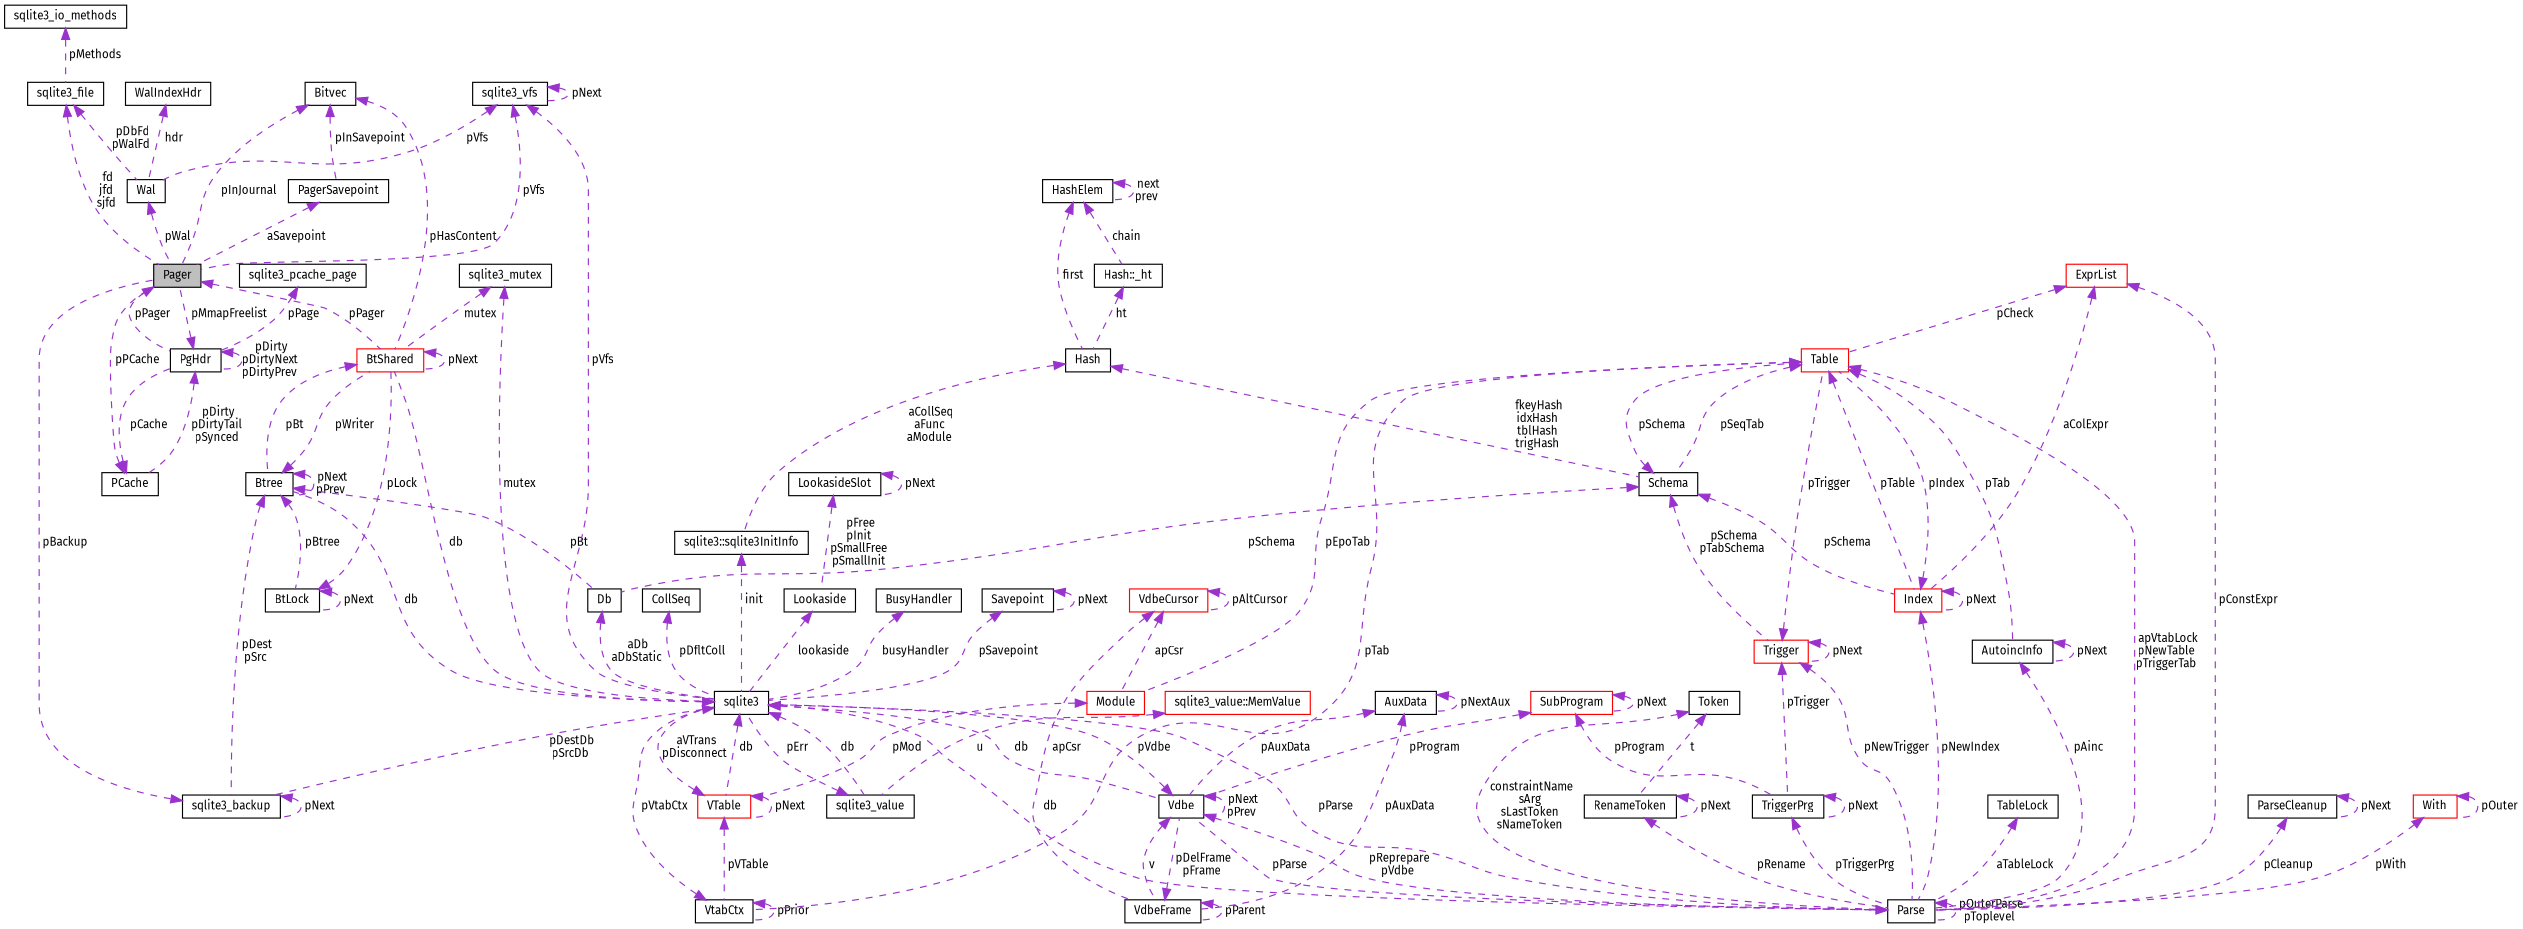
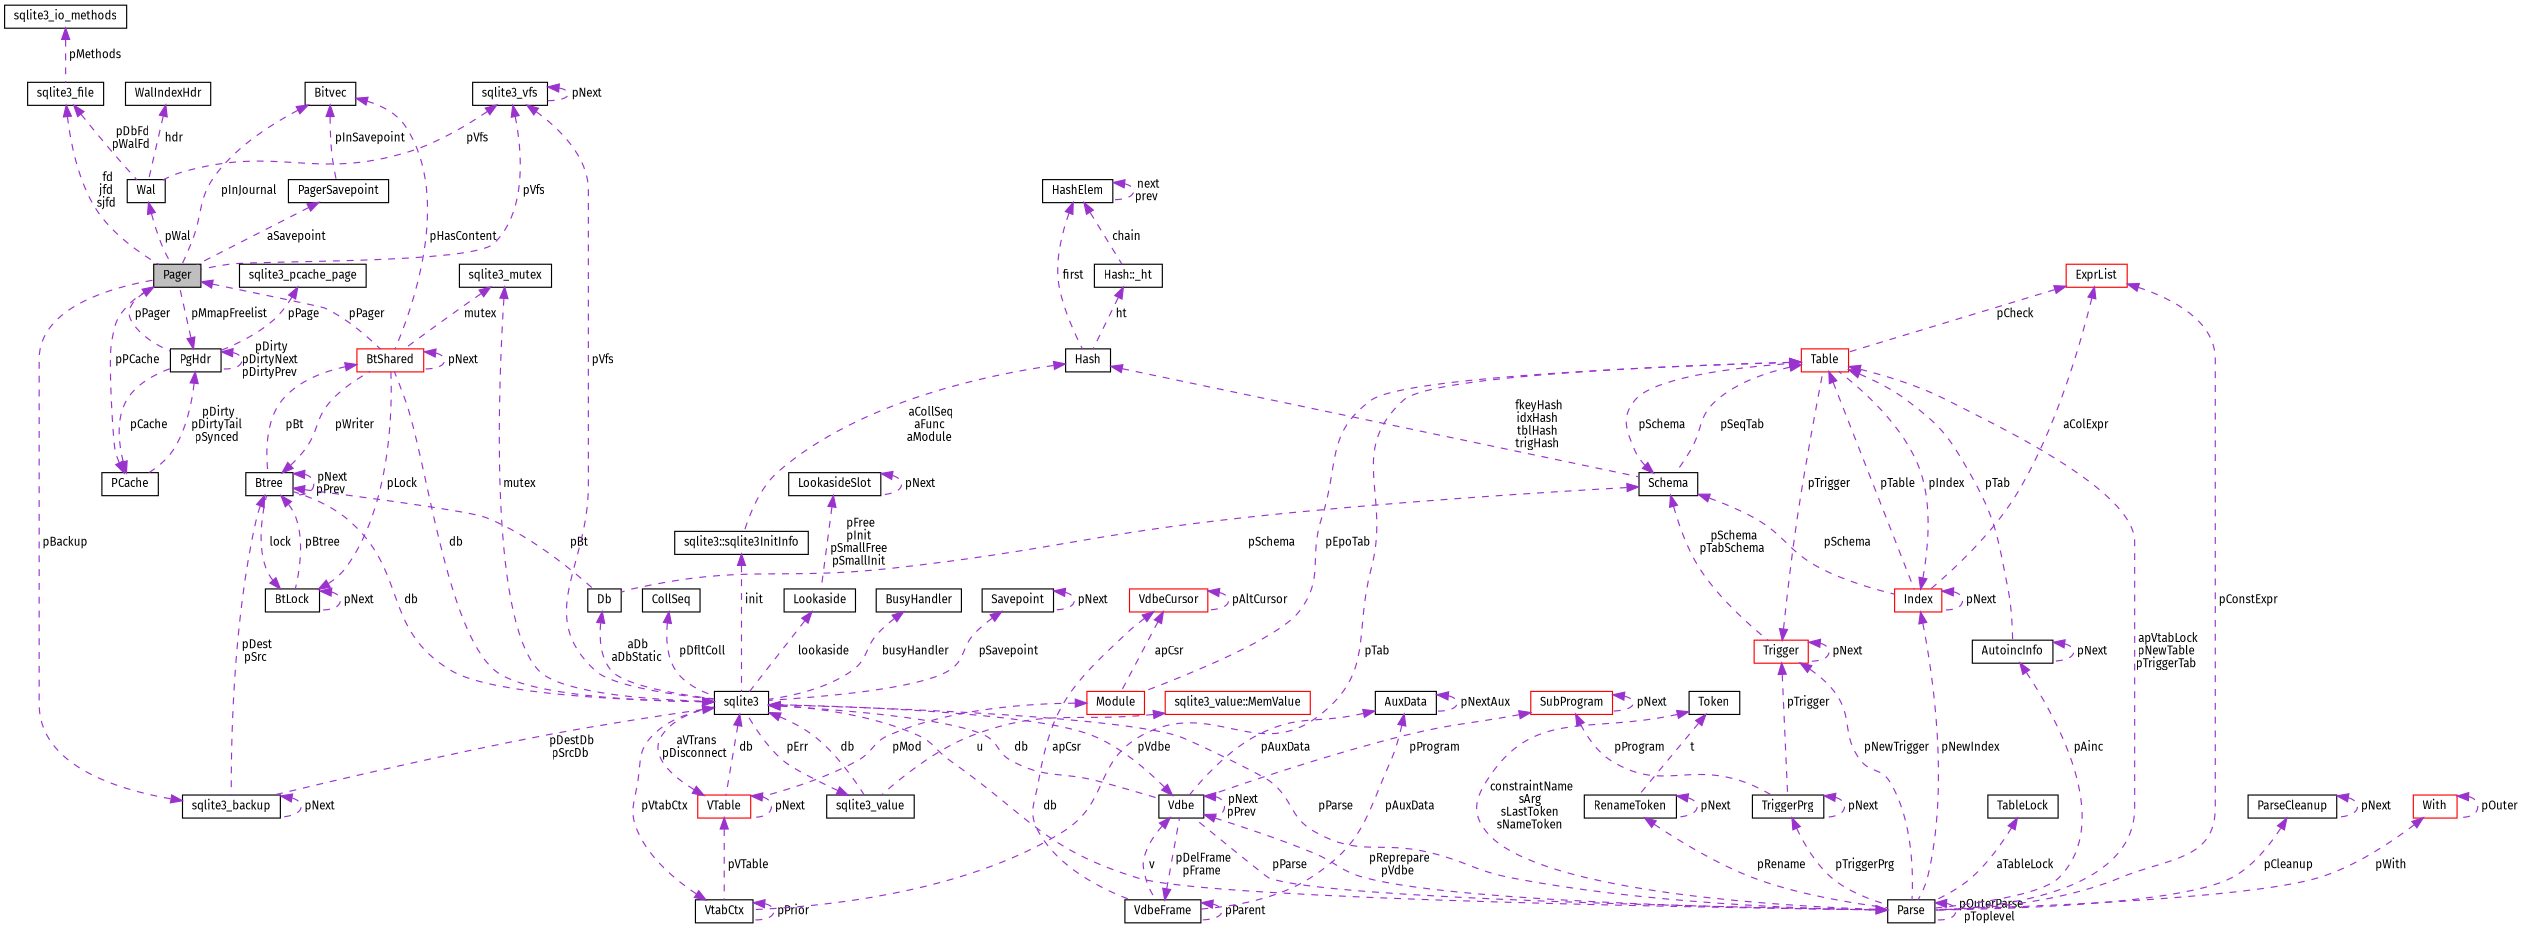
edge "Btree" -> "BtLock": added, label "lock"
